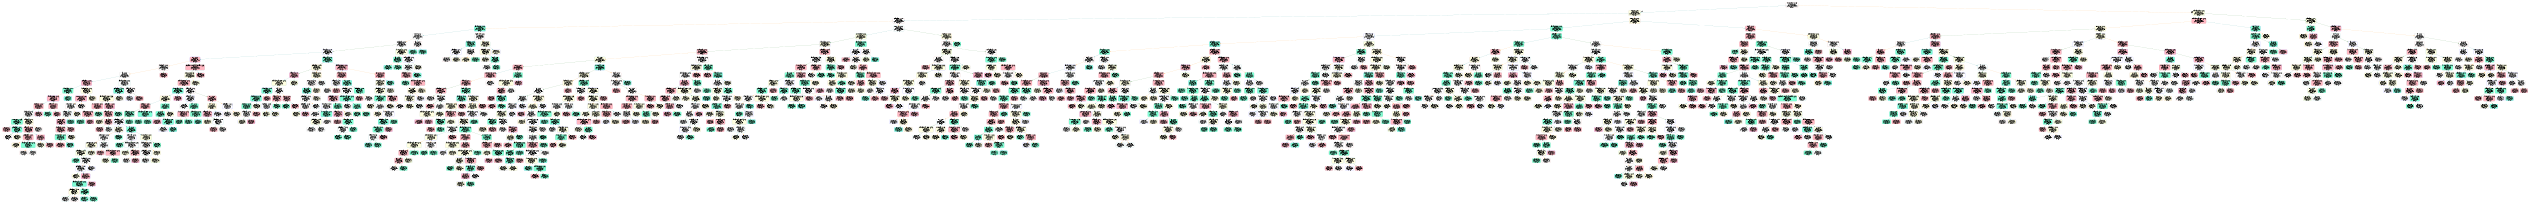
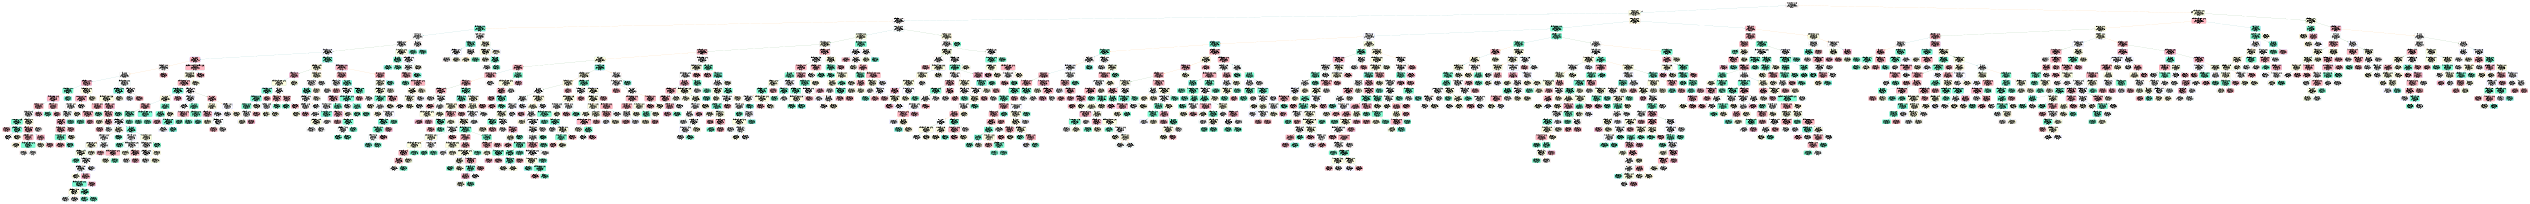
node "gini = 0.5 samples = 50 value = [20, 30] class = e": fillcolor aquamarine -> white
